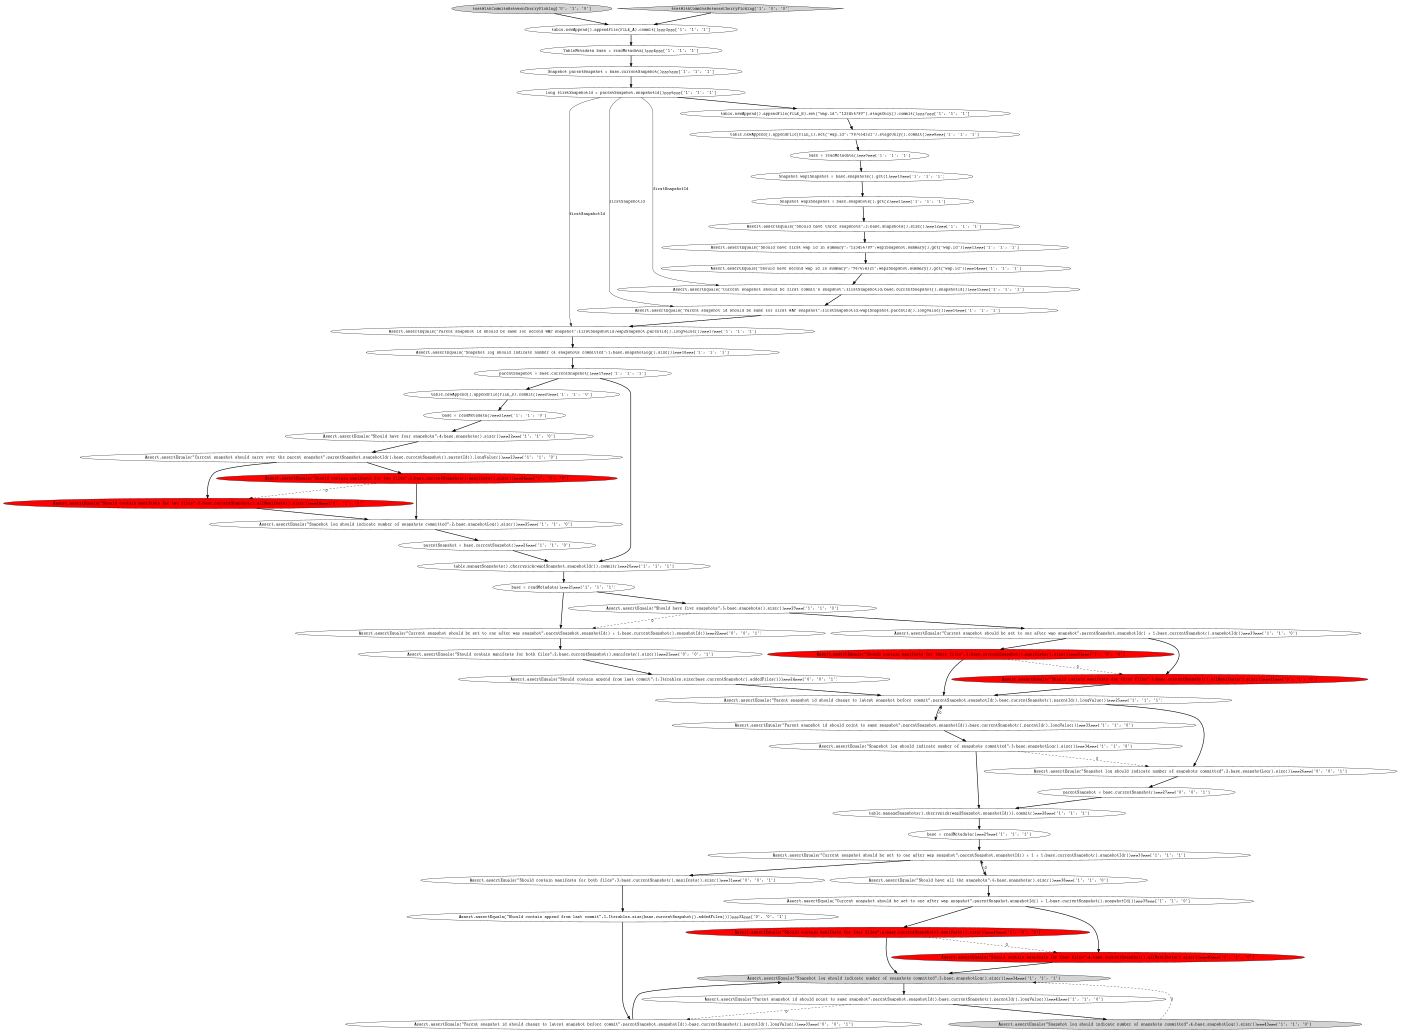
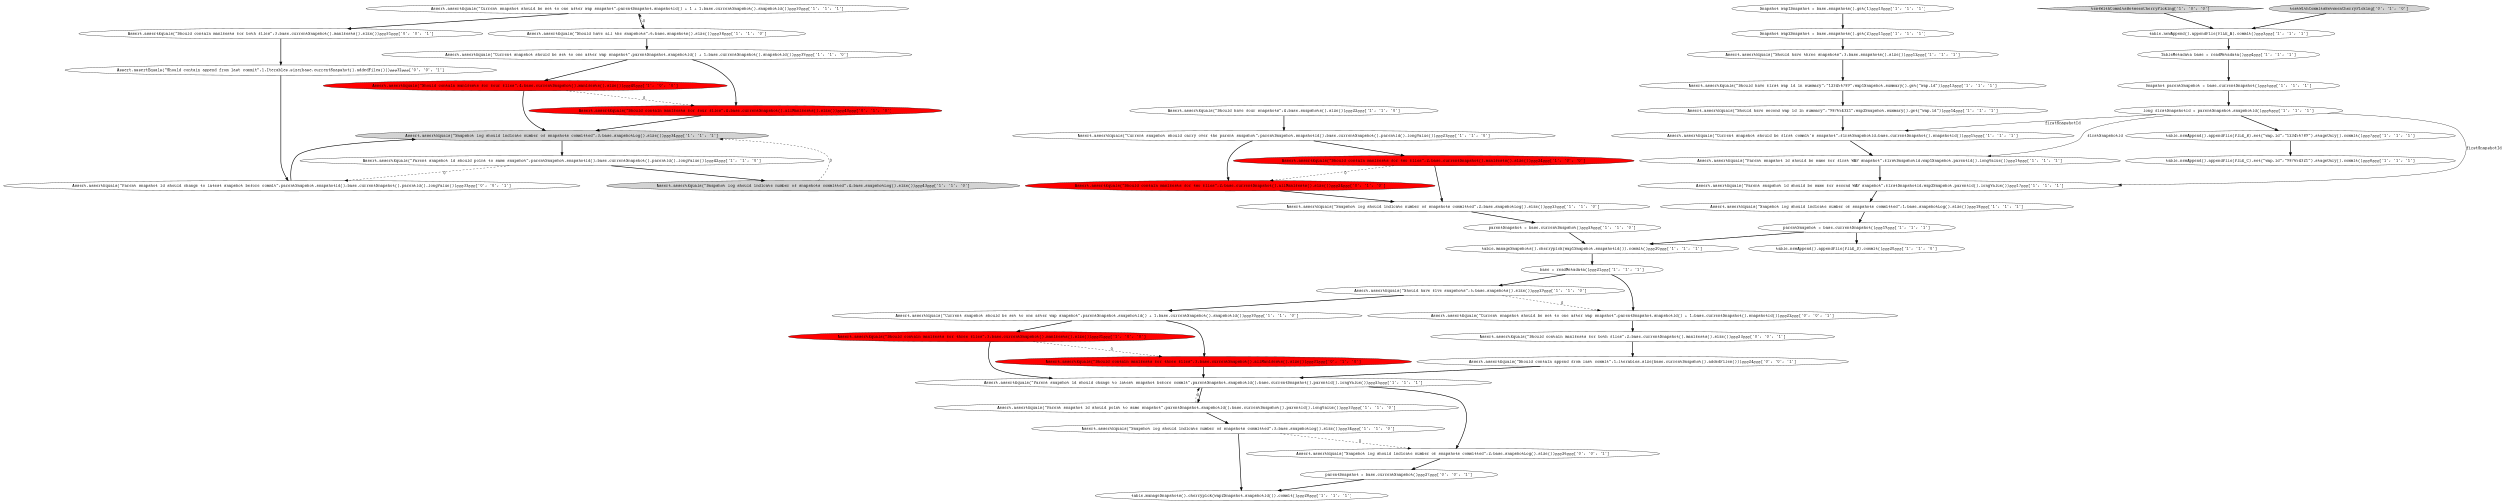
node "base = readMetadata()@@@9@@@['1', '1', '1']": removed
node "base = readMetadata()@@@21@@@['1', '1', '0']": removed
node "base = readMetadata()@@@29@@@['1', '1', '1']": removed
